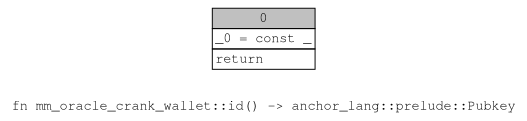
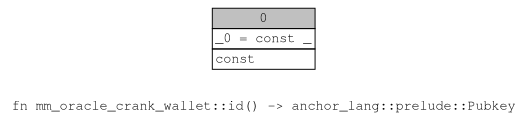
node "0": text "return" -> "const"
